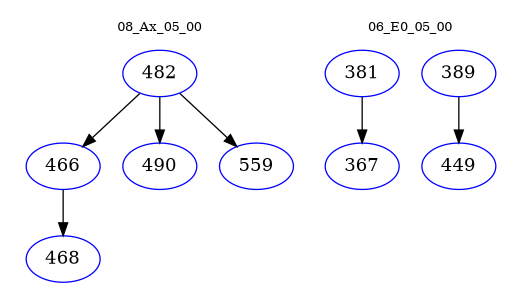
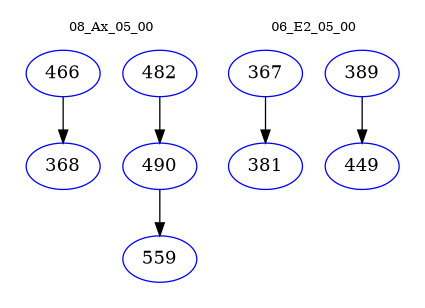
cluster "06_E0_05_00": label "06_E0_05_00" -> "06_E2_05_00"
edge "381" -> "367": reversed
edge "482" -> "466": removed
edge "482" -> "559": now "490" -> "559"
node "468": label "468" -> "368"
